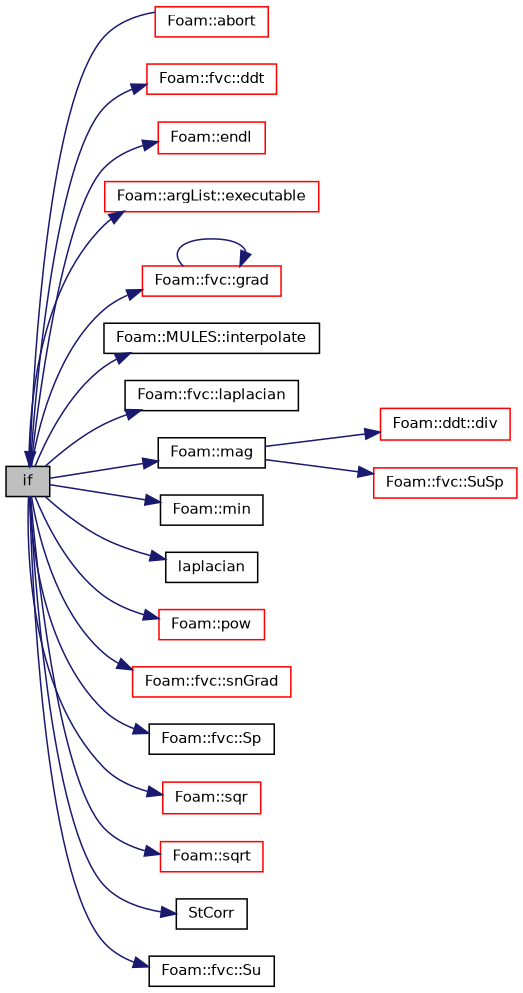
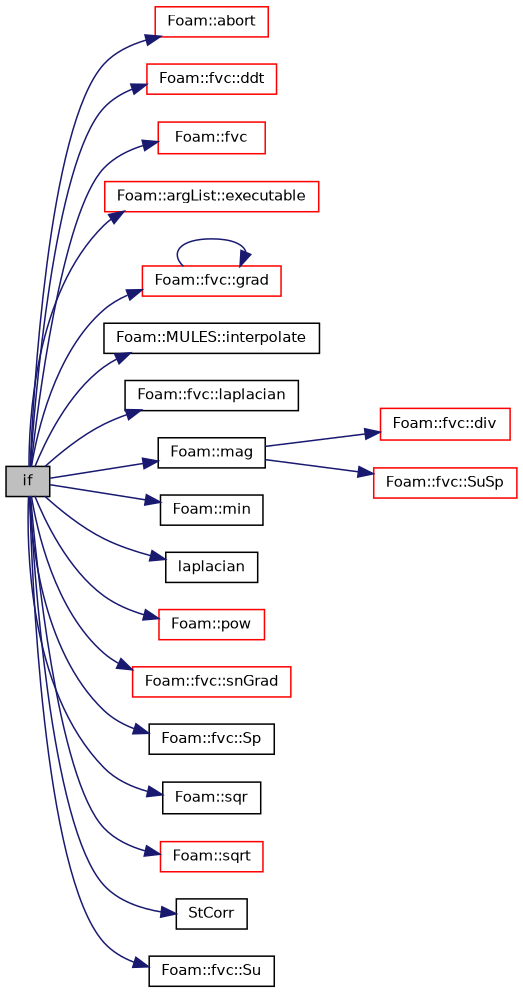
node "Foam::endl": label "Foam::endl" -> "Foam::fvc"
edge "Foam::abort" -> "if": reversed
node "Foam::ddt::div": label "Foam::ddt::div" -> "Foam::fvc::div"
node "Foam::sqr": color red -> black
